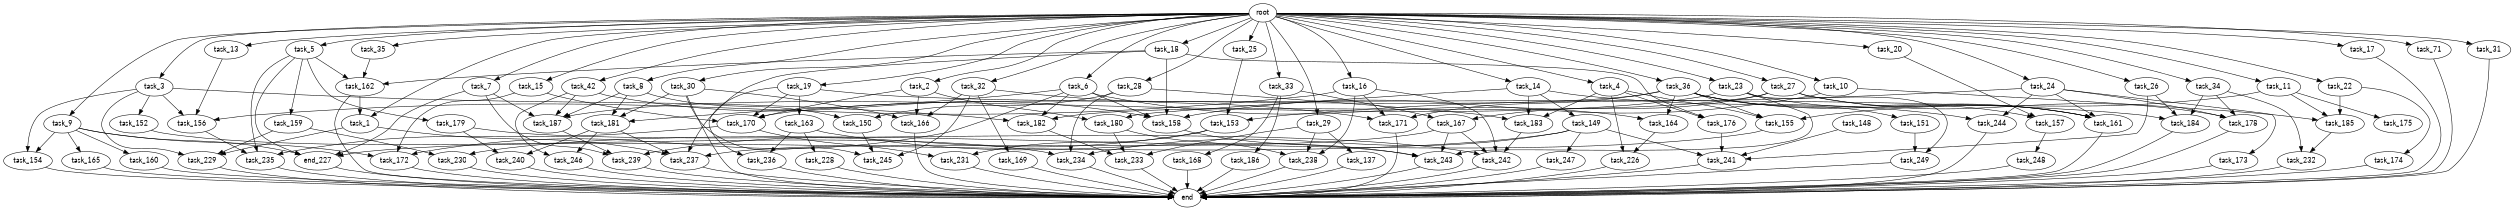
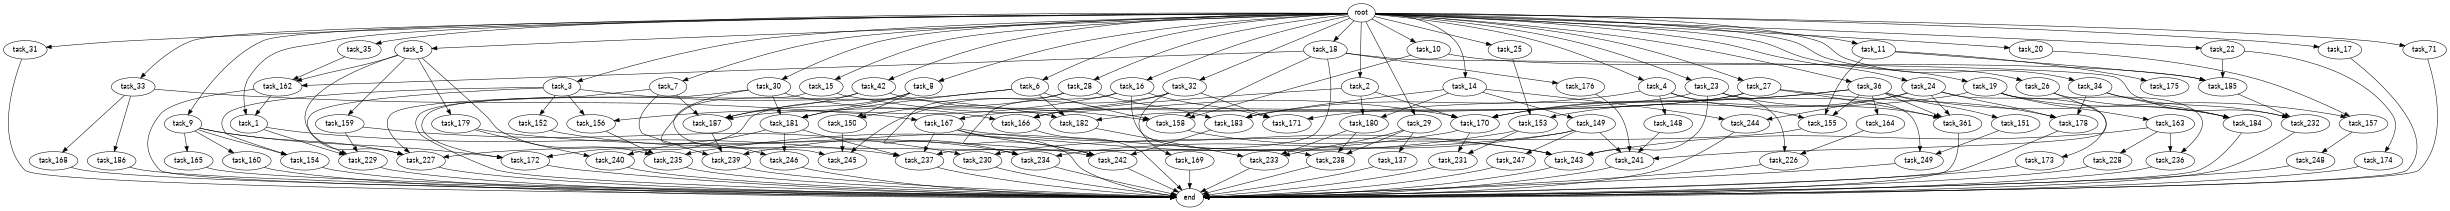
node "task_13": removed
edge "task_18" -> "task_232": added
edge "task_4" -> "task_176": now "task_4" -> "task_148"
edge "task_6" -> "task_164": removed
node "task_161": label "task_161" -> "task_361"
node "end_227": label "end_227" -> "task_227"
edge "task_171" -> "end": now "task_167" -> "end"
